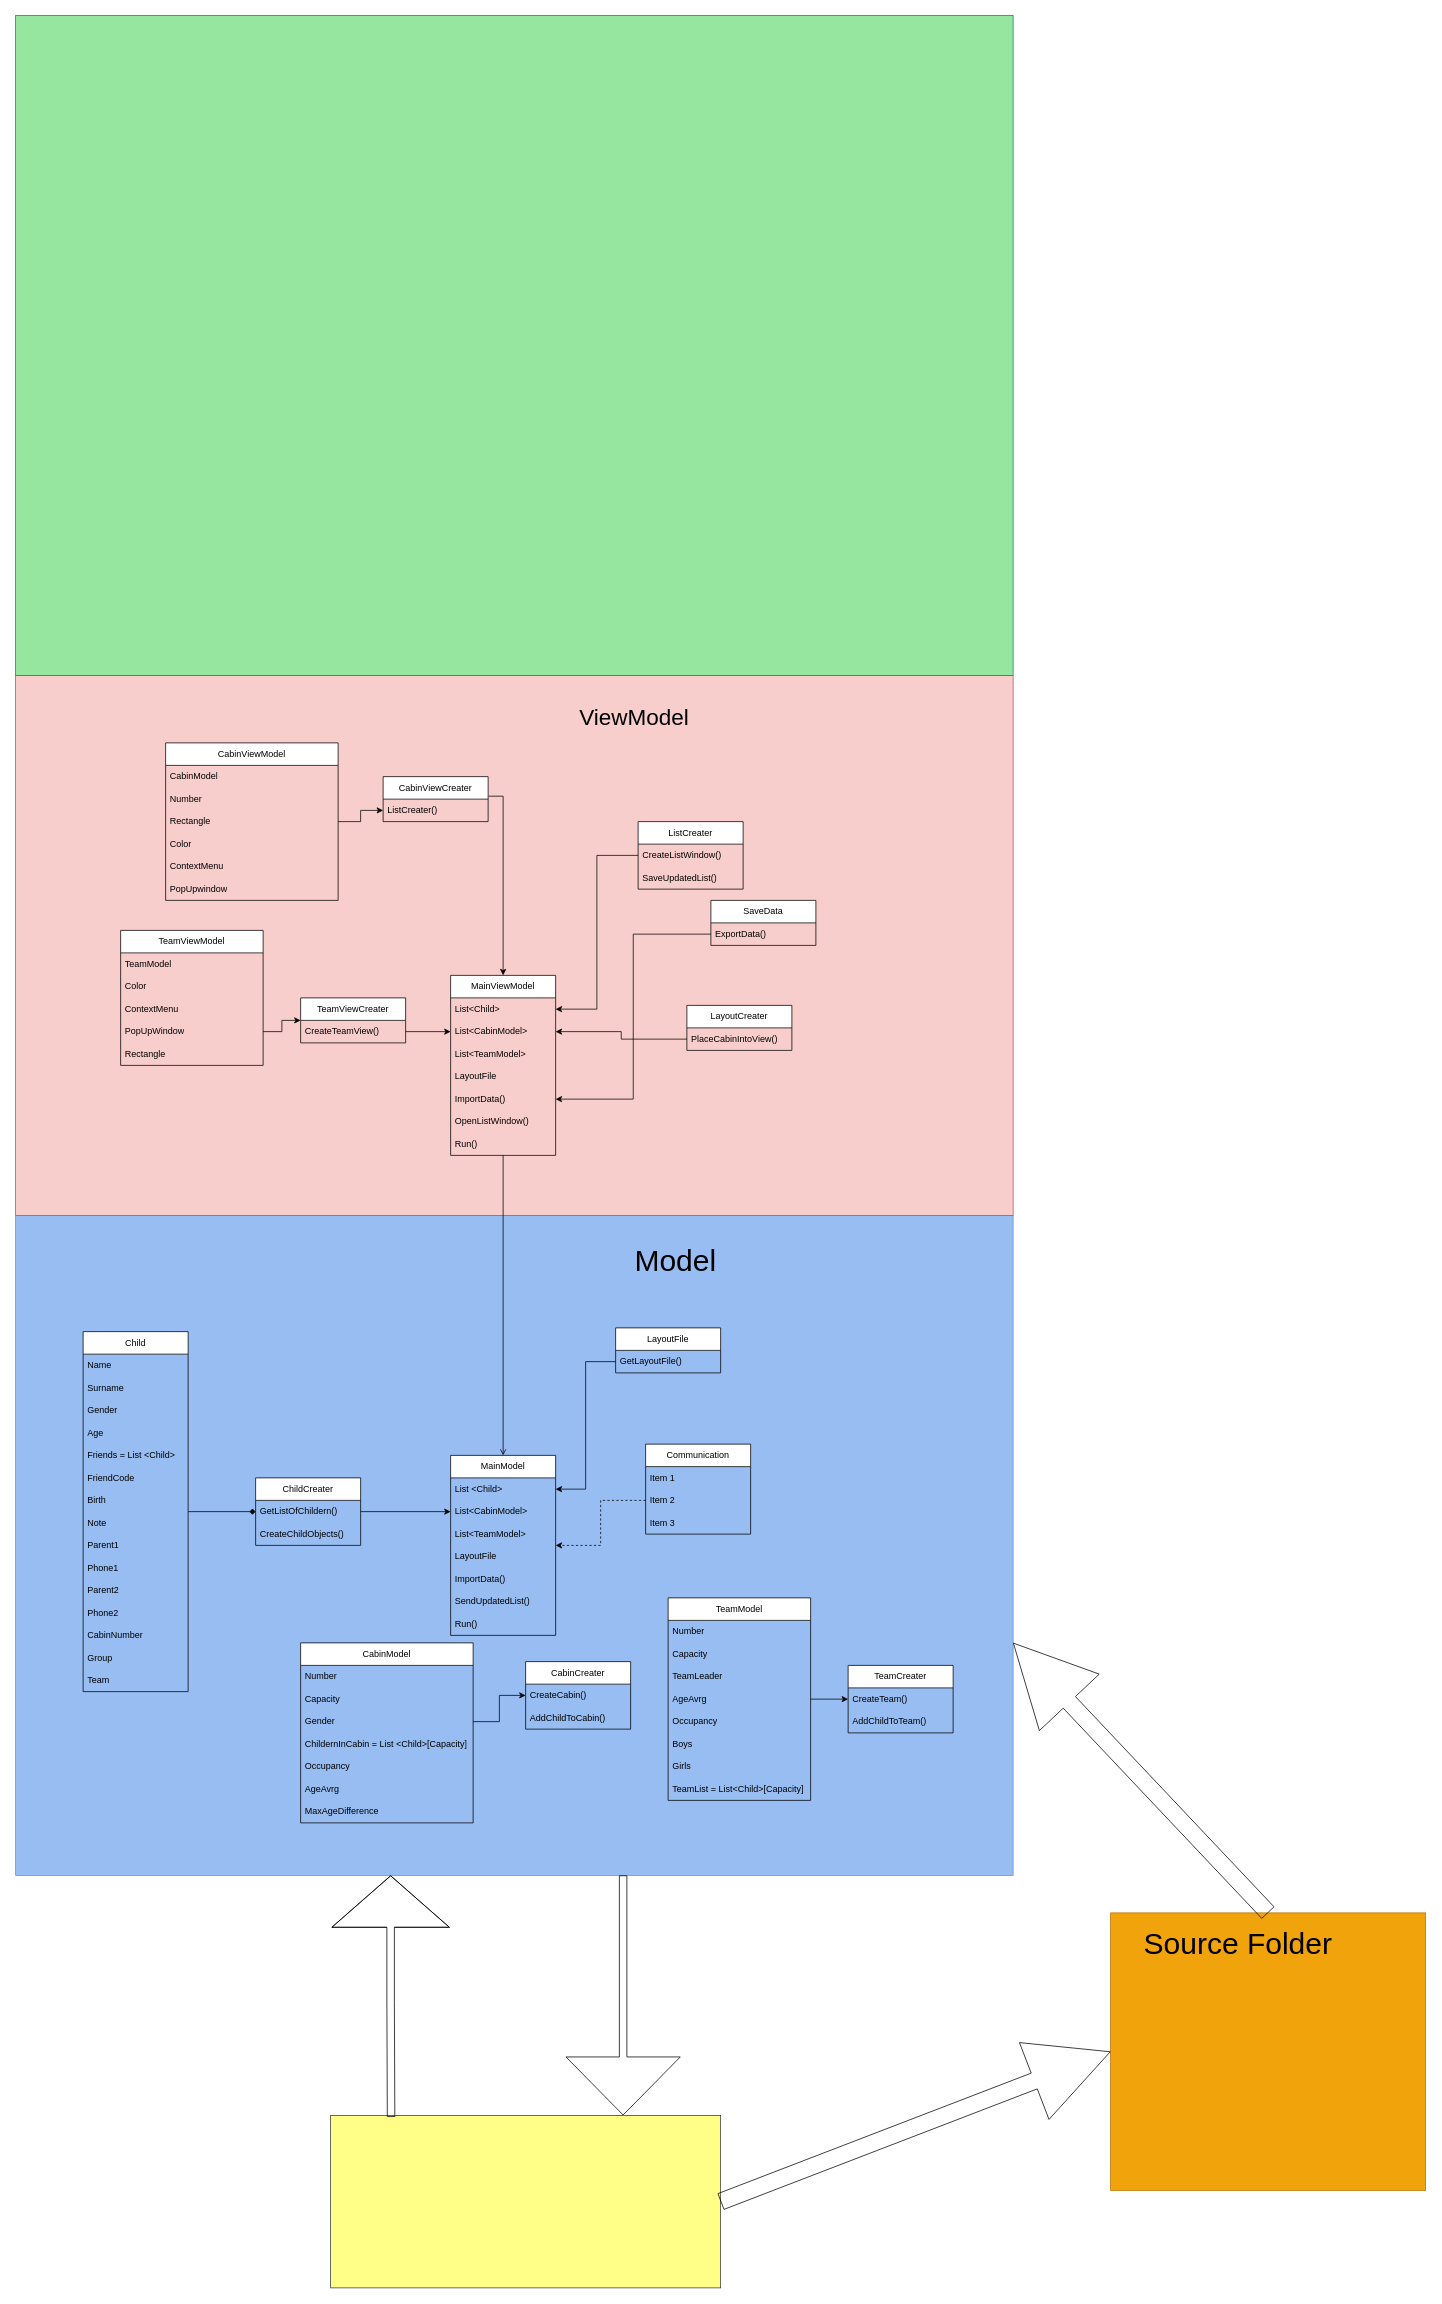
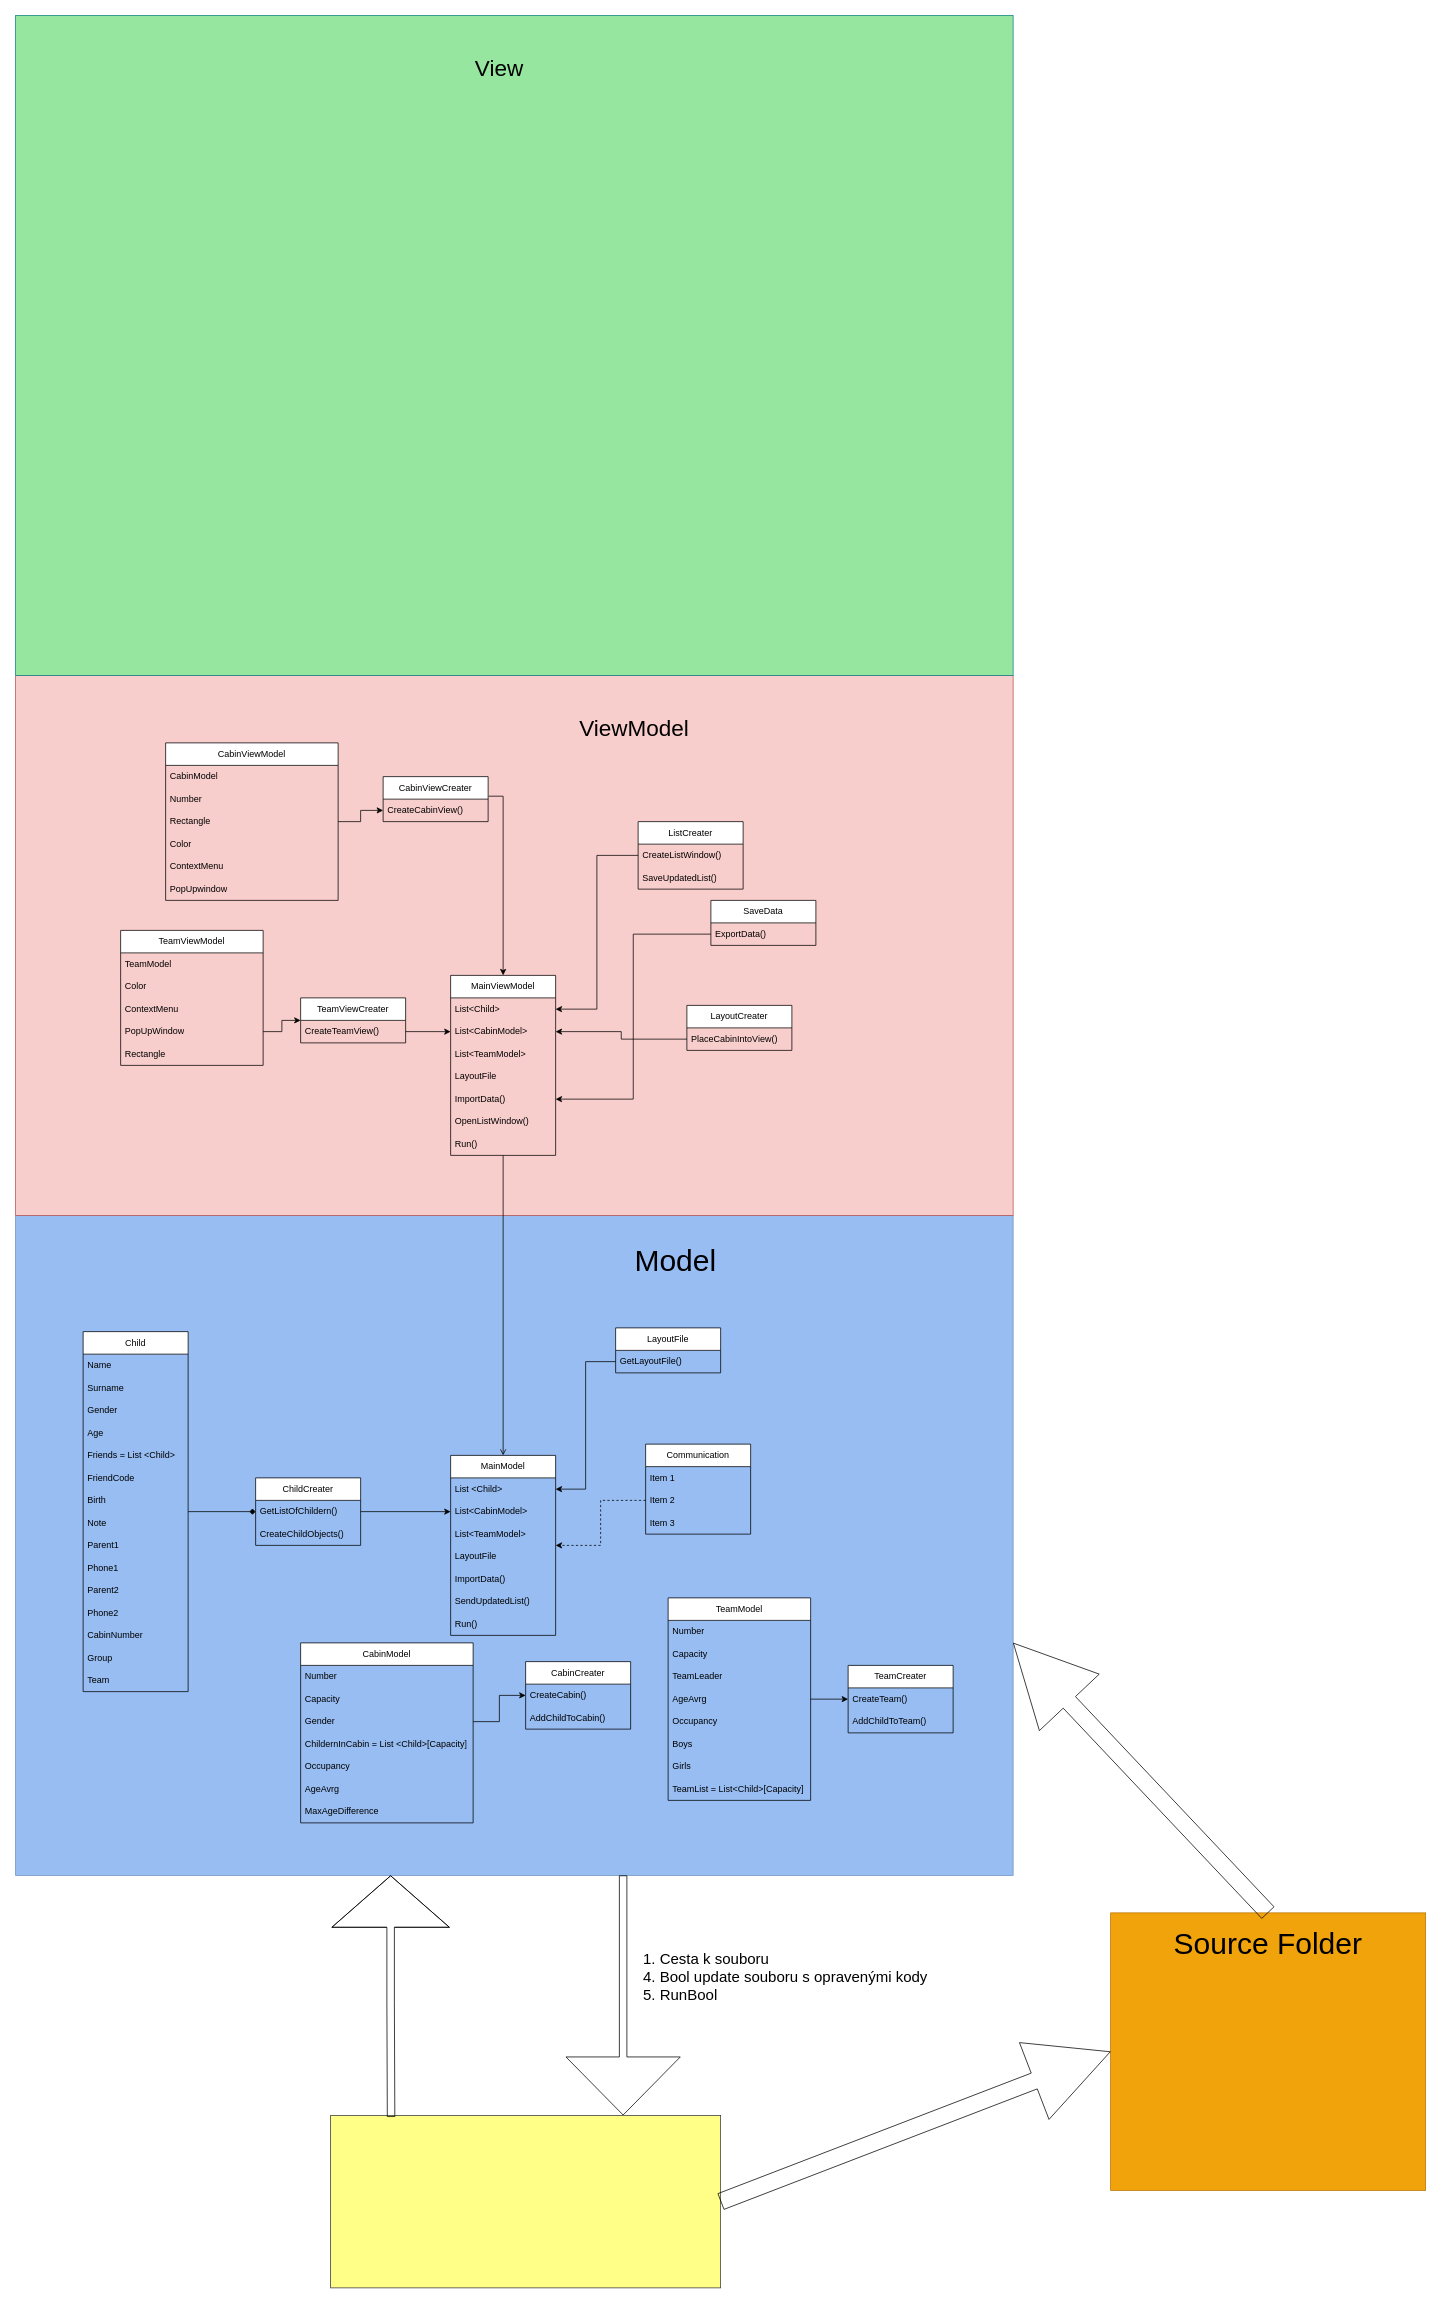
node "View": added
node "ViewModel": moved (634, 717) -> (634, 728)
node "ListCreater()": label "ListCreater()" -> "CreateCabinView()"
node "Source Folder": moved (1238, 1943) -> (1268, 1943)
node "1. Cesta k souboru 4. Bool update souboru s opravenými kody 5. RunBool": added
